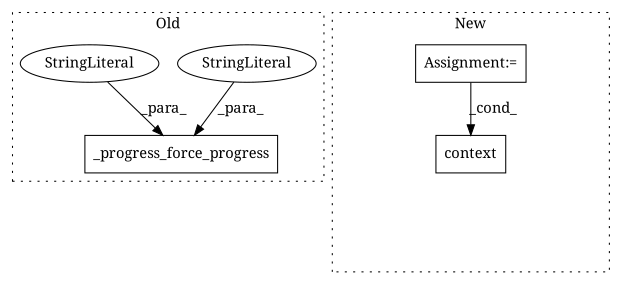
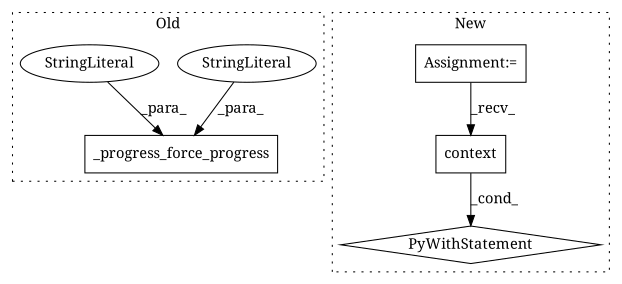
edge "Assignment:=" -> "context": label "_cond_" -> "_recv_"
node "PyWithStatement": added
